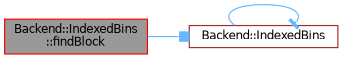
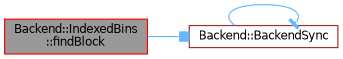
node "Backend::IndexedBins": label "Backend::IndexedBins" -> "Backend::BackendSync"
